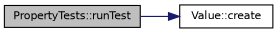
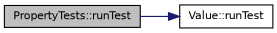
node "Value::create": label "Value::create" -> "Value::runTest"
